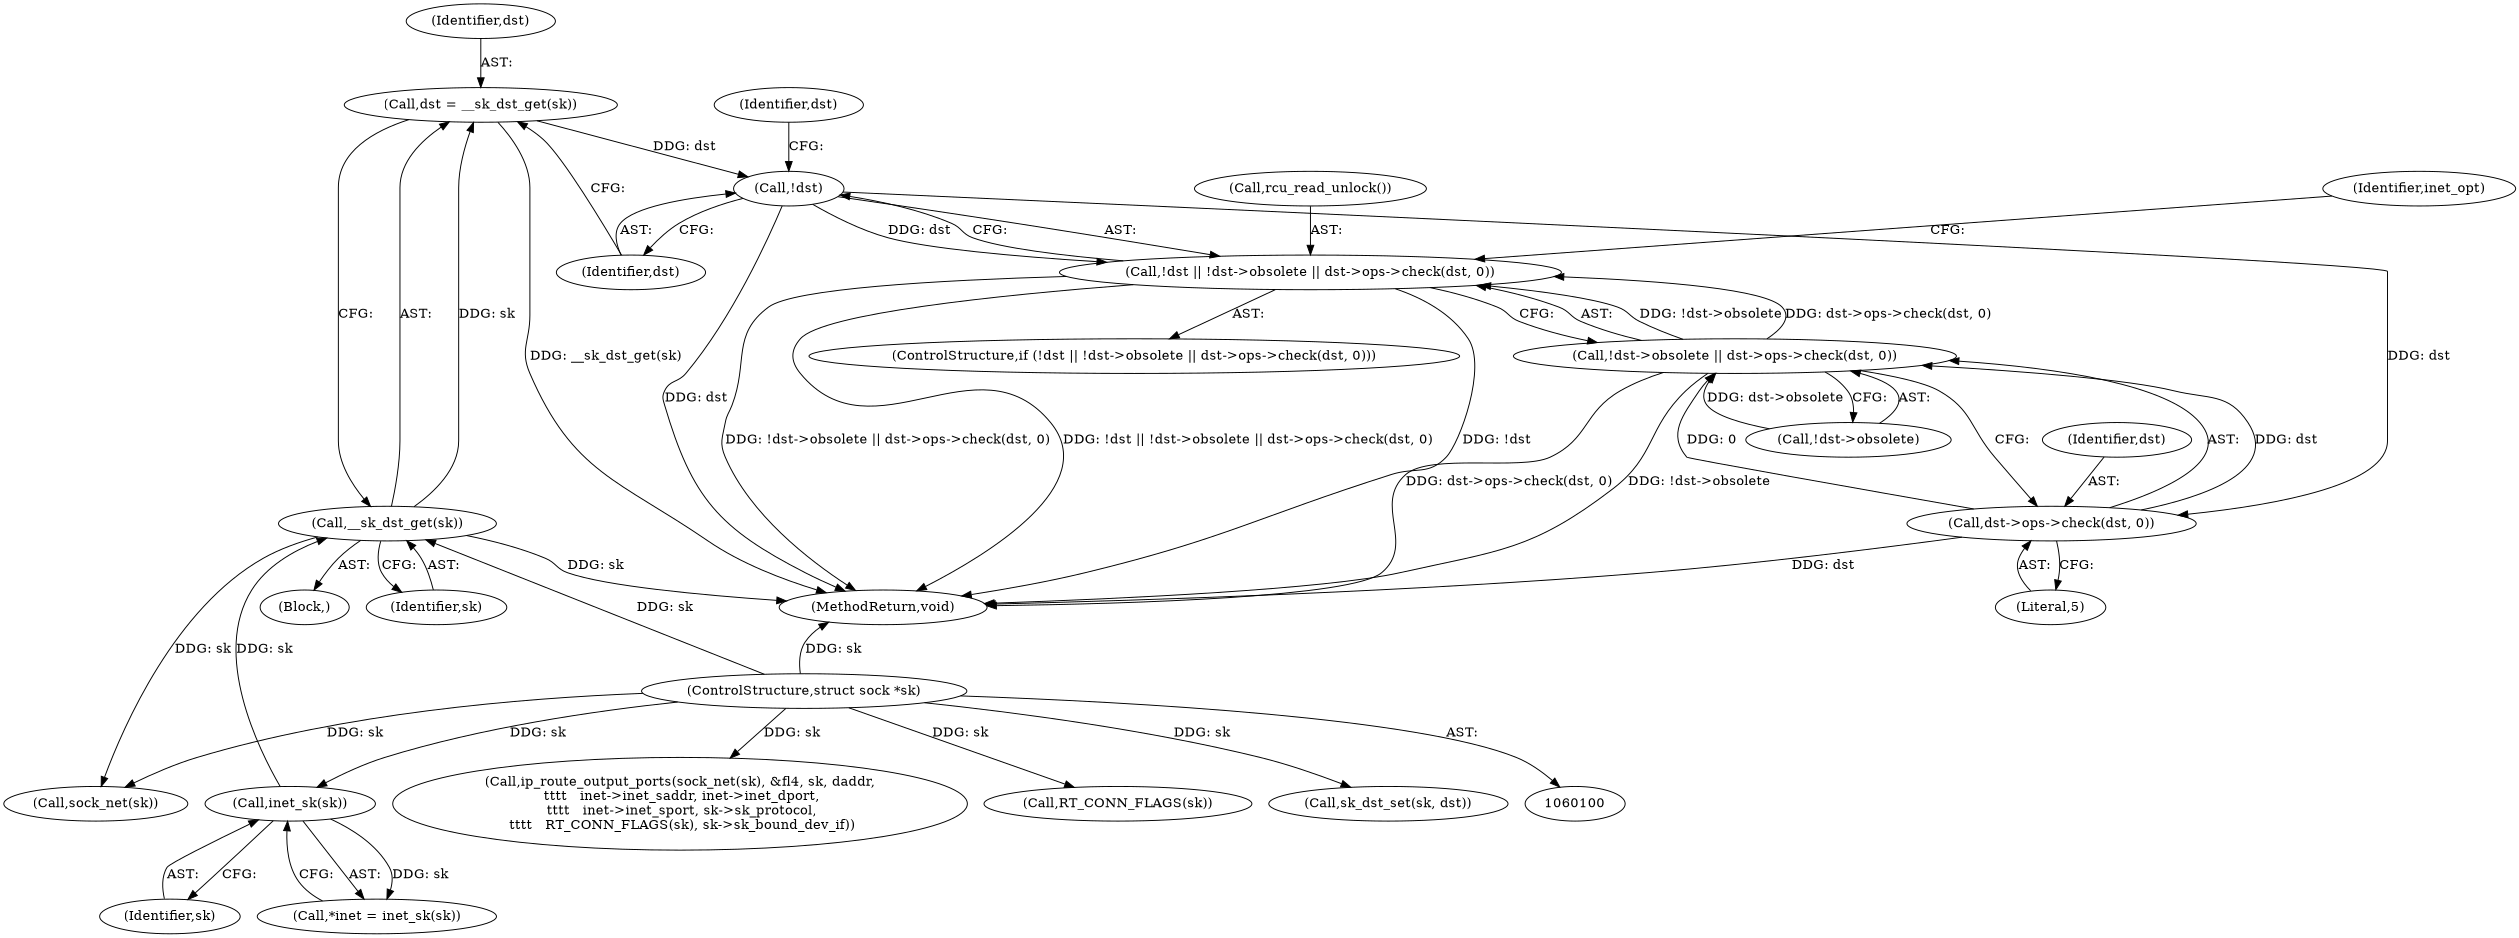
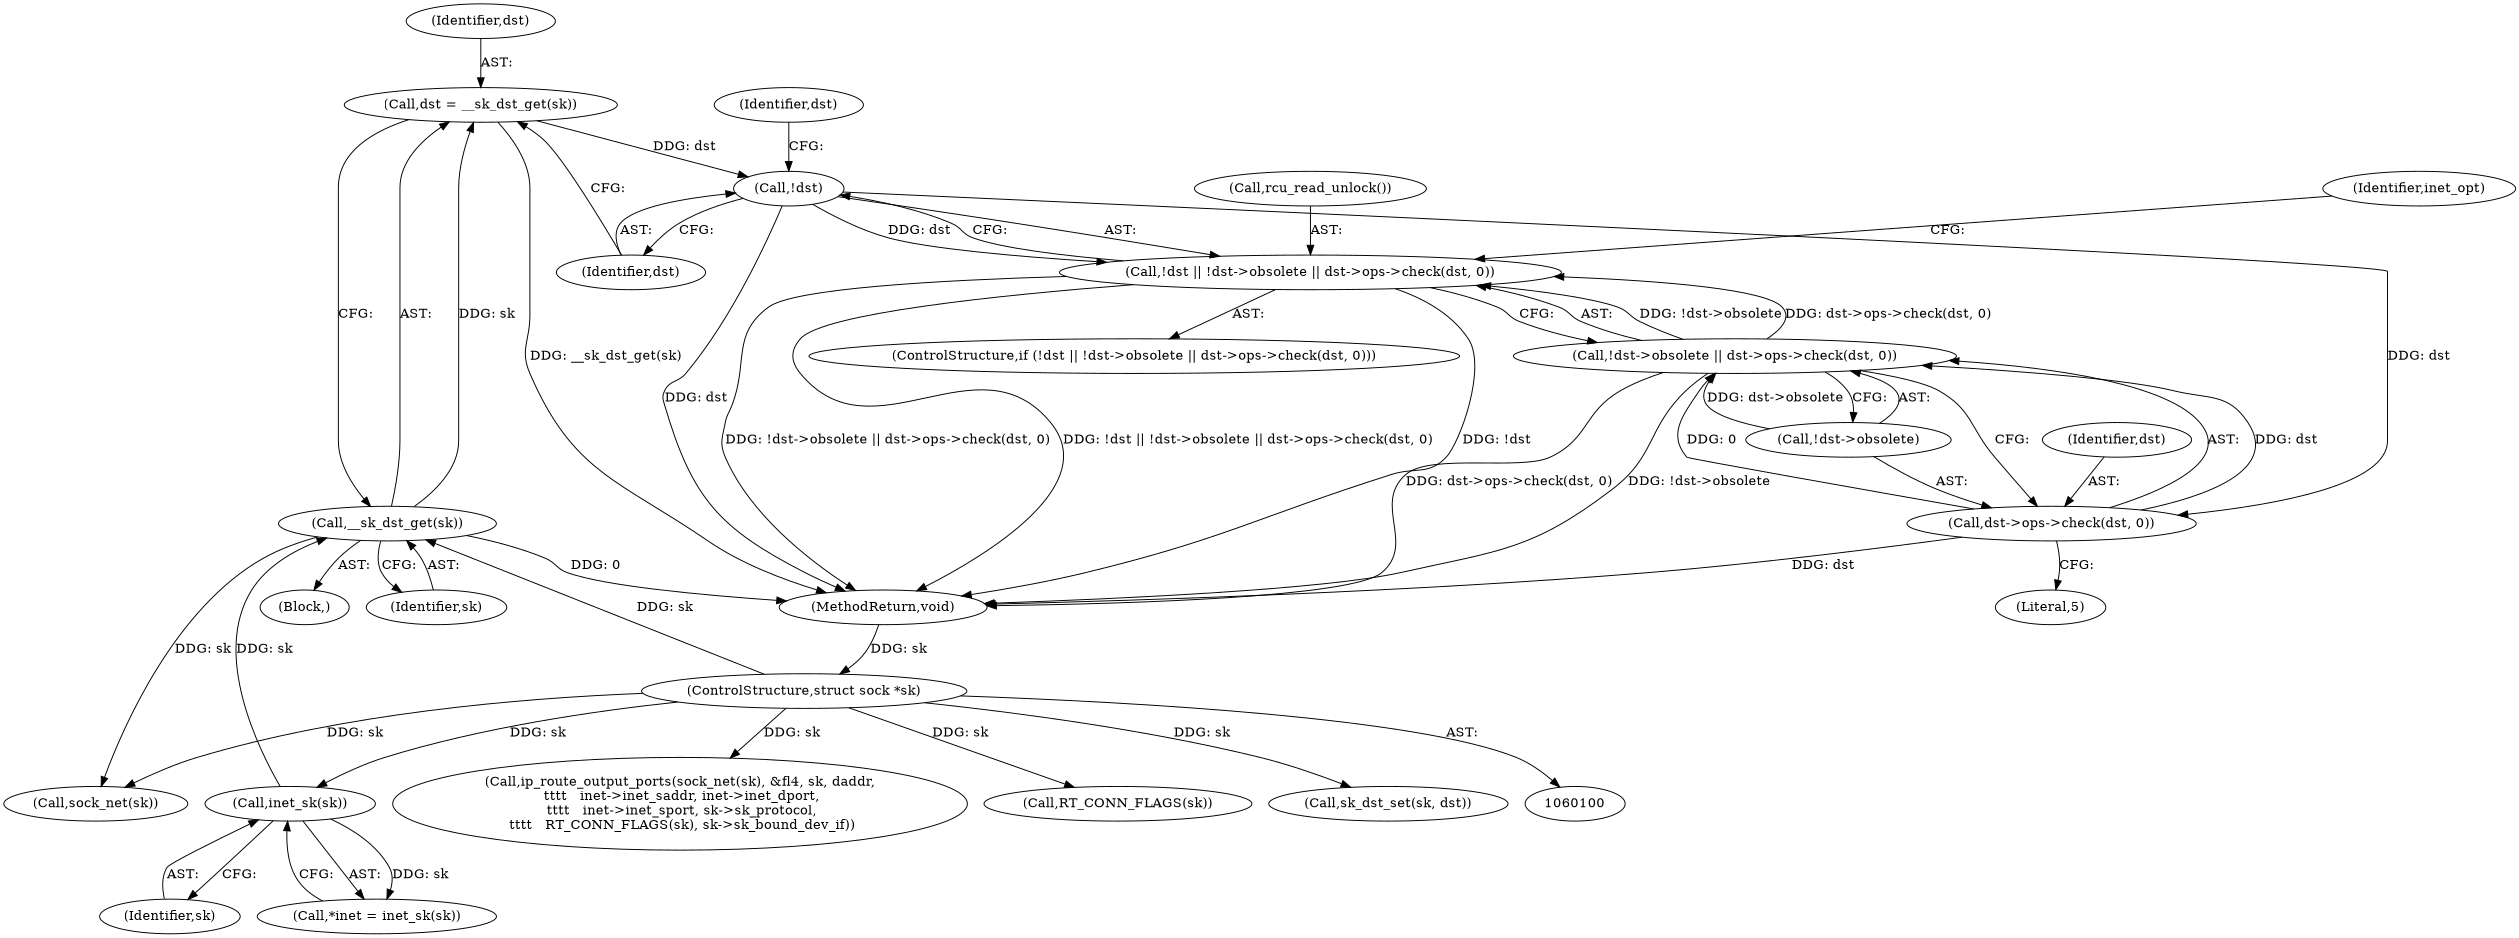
edge "(Call,__sk_dst_get(sk))" -> "(MethodReturn,void)": label "DDG: sk" -> "DDG: 0"
edge "(Literal,5)" -> "(Call,dst->ops->check(dst, 0))": now "(Call,!dst->obsolete)" -> "(Call,dst->ops->check(dst, 0))"
edge "(ControlStructure,struct sock *sk)" -> "(MethodReturn,void)": reversed
